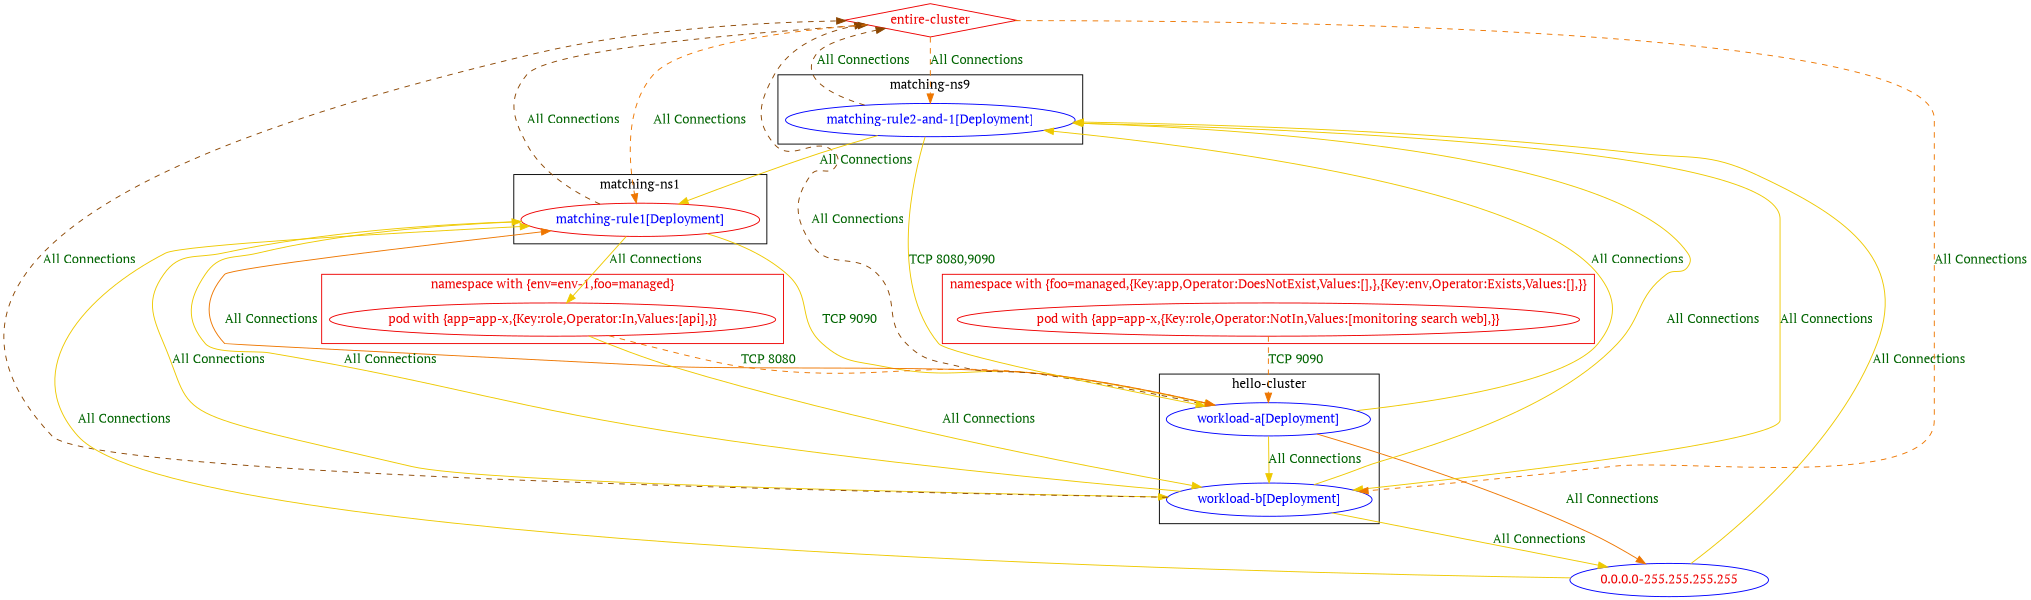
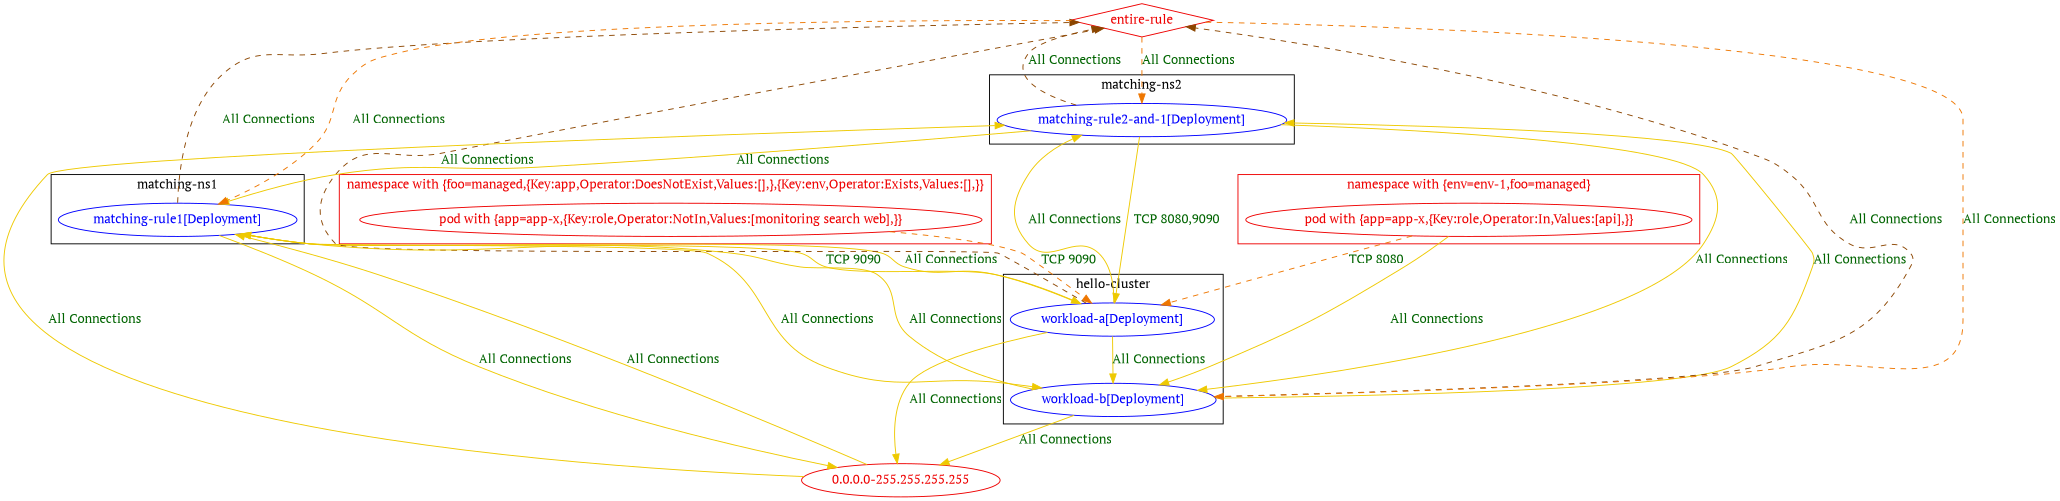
node "entire-cluster": label "entire-cluster" -> "entire-rule"
cluster "matching-ns9": label "matching-ns9" -> "matching-ns2"
node "matching-rule1[Deployment]": color red2 -> blue
edge "matching-rule1[Deployment]" -> "pod with {app=app-x,{Key:role,Operator:In,Values:[api],}}": now "matching-rule1[Deployment]" -> "0.0.0.0-255.255.255.255"
edge "workload-a[Deployment]" -> "matching-rule1[Deployment]": color darkorange2 -> gold2
edge "workload-a[Deployment]" -> "0.0.0.0-255.255.255.255": color darkorange2 -> gold2
node "0.0.0.0-255.255.255.255": color blue -> red2
